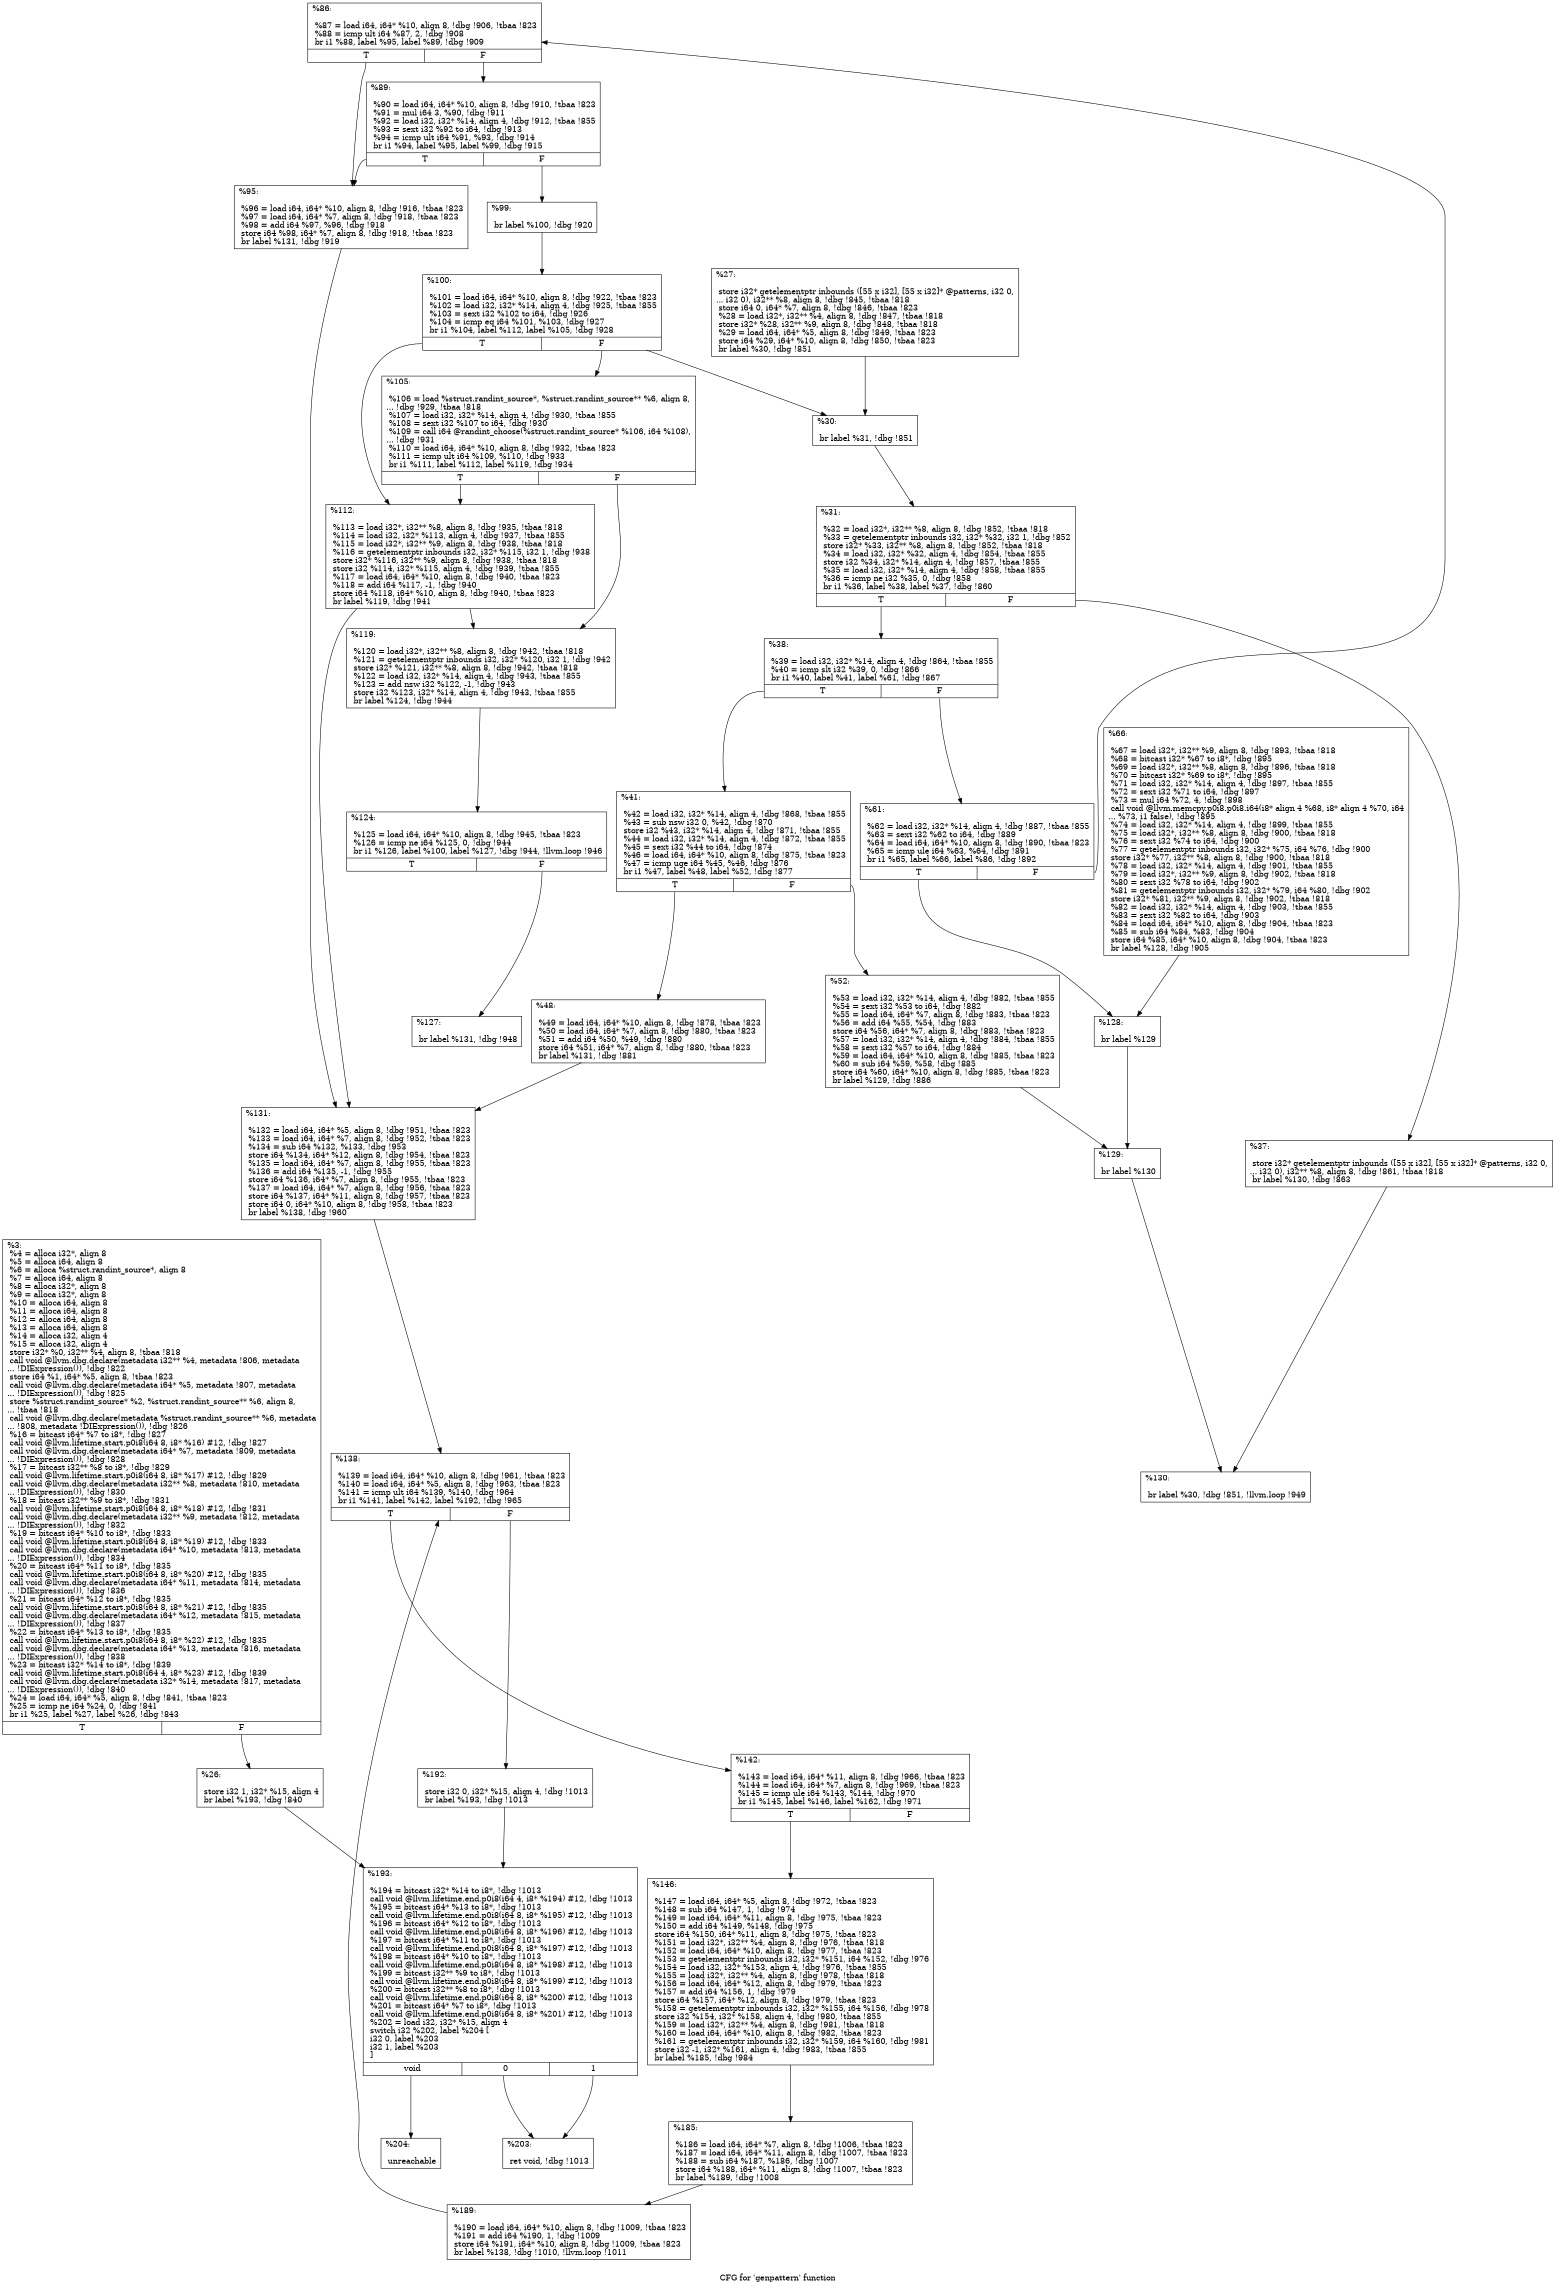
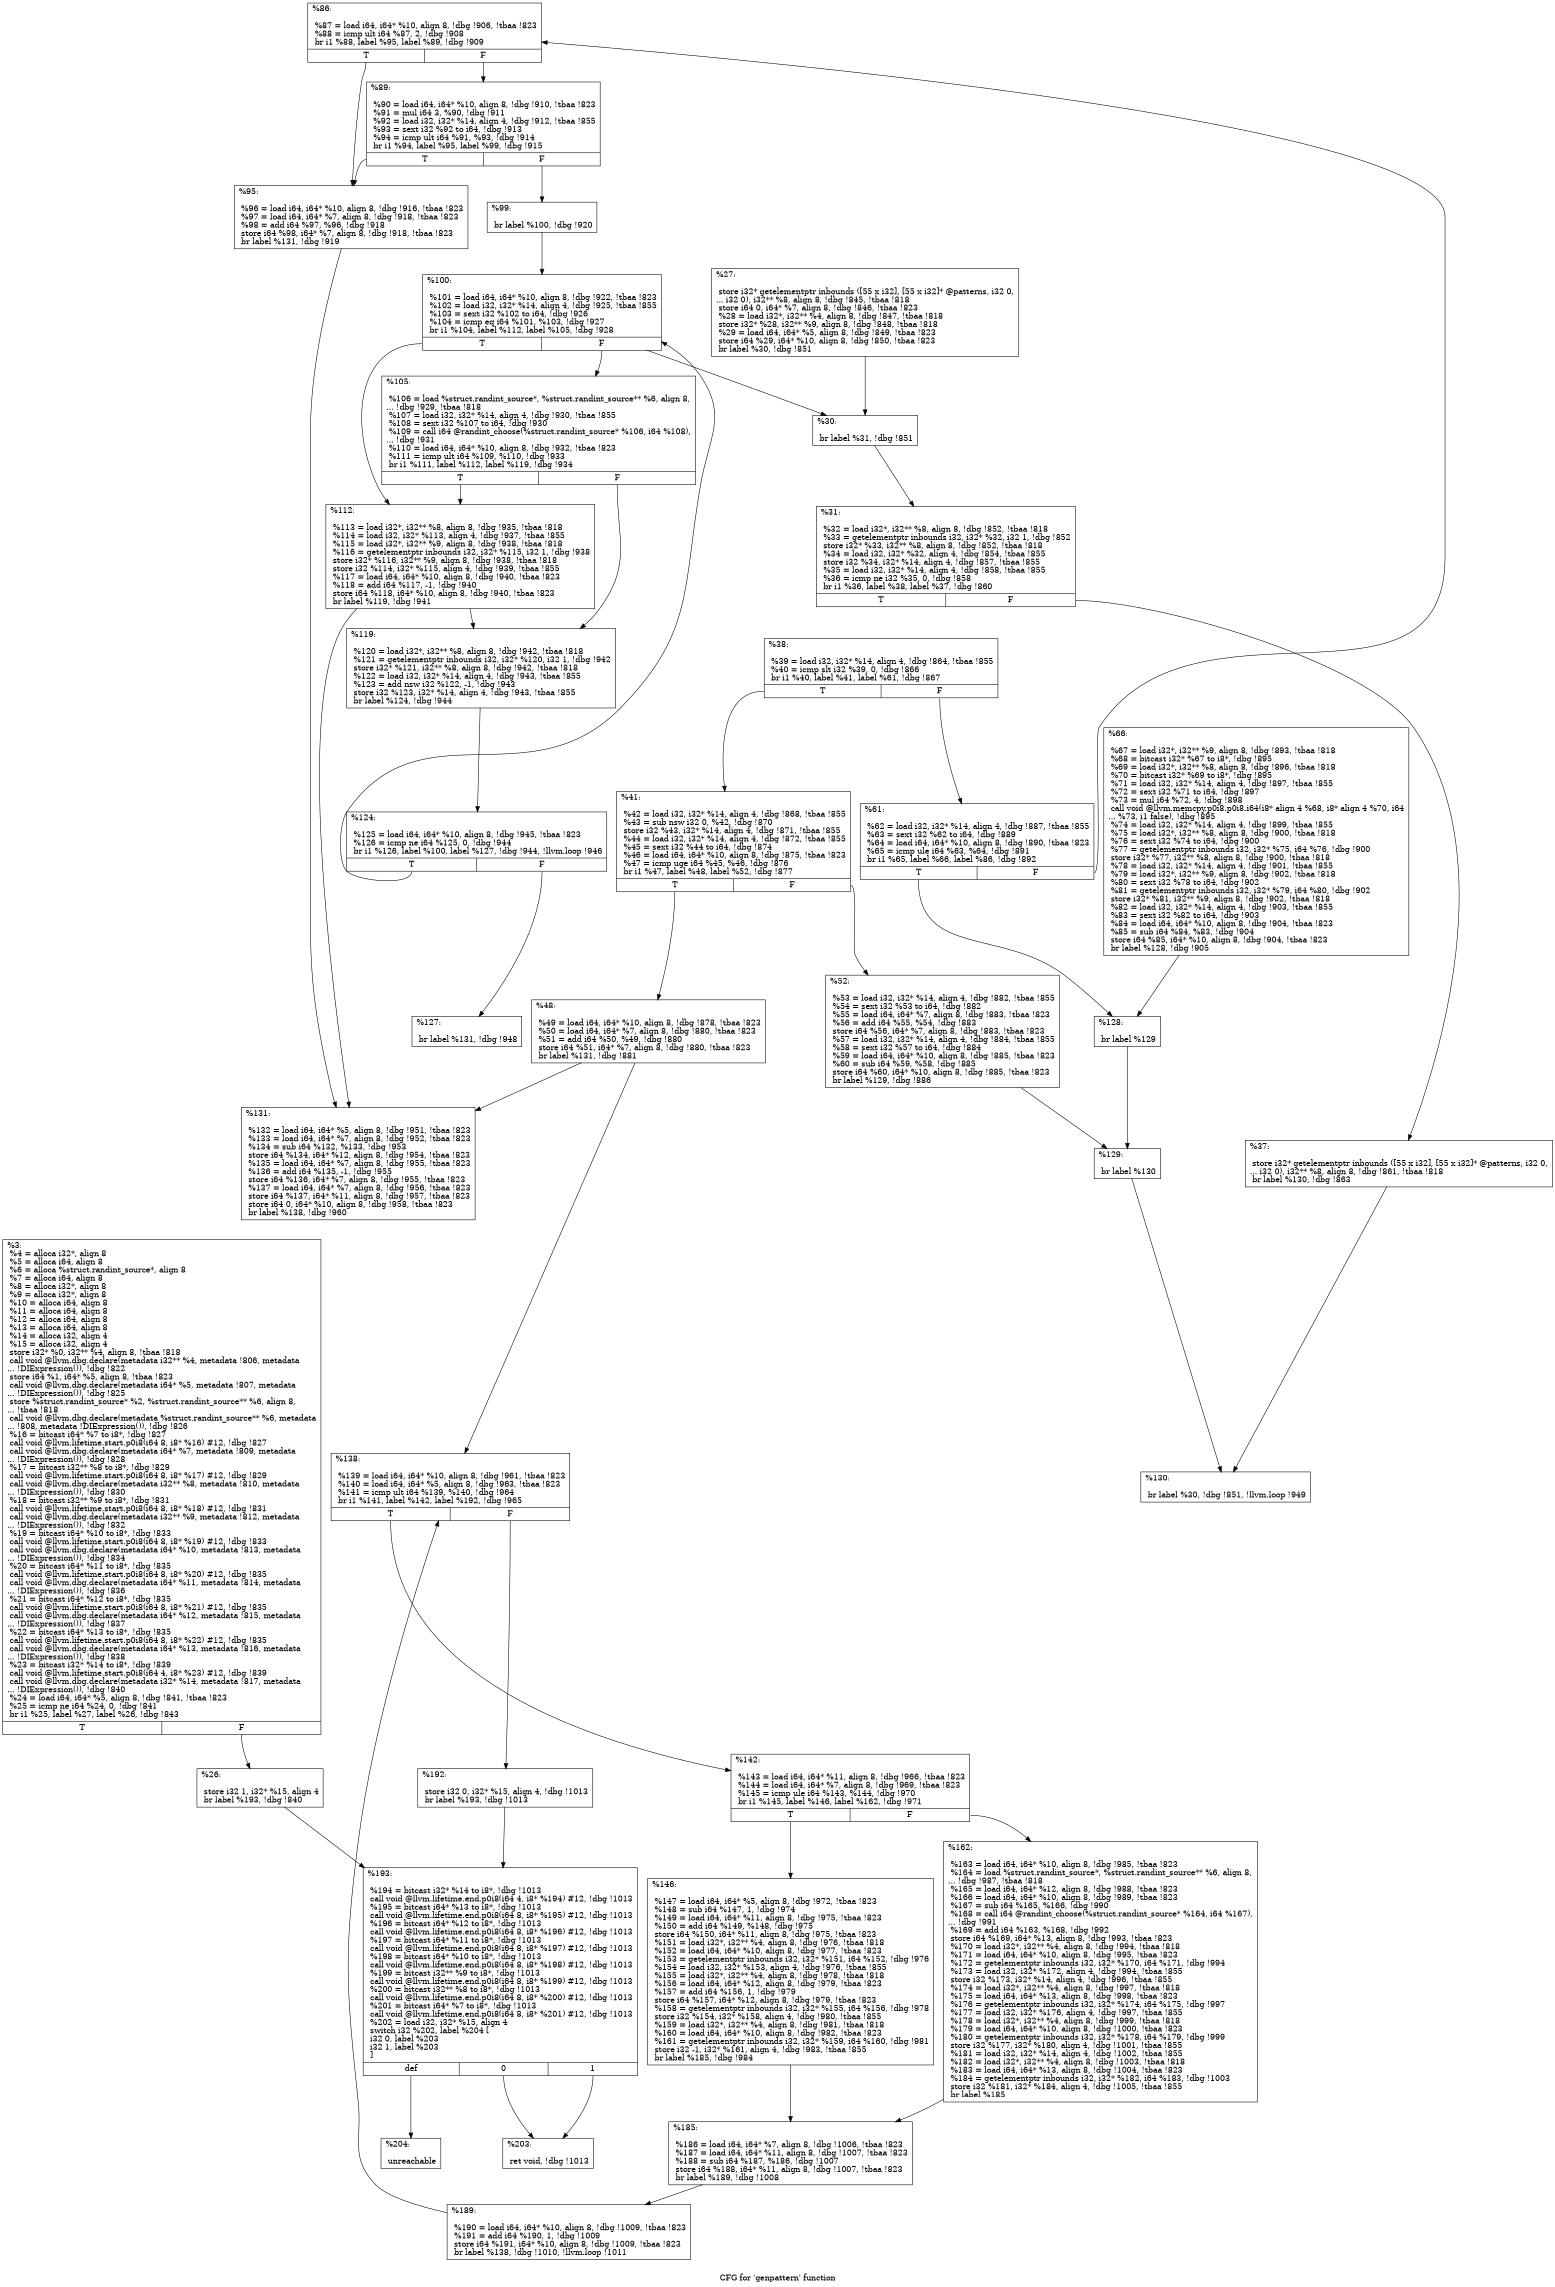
edge "%31:" -> "%38:": removed
edge "%124:" -> "%100:": added
edge "%131:" -> "%138:": now "%48:" -> "%138:"
node "%162:": added
node "%193:": text "void" -> "def"
